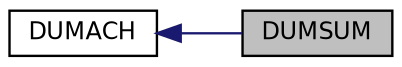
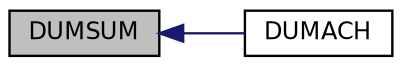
edge "DUMSUM" -> "DUMACH": reversed
